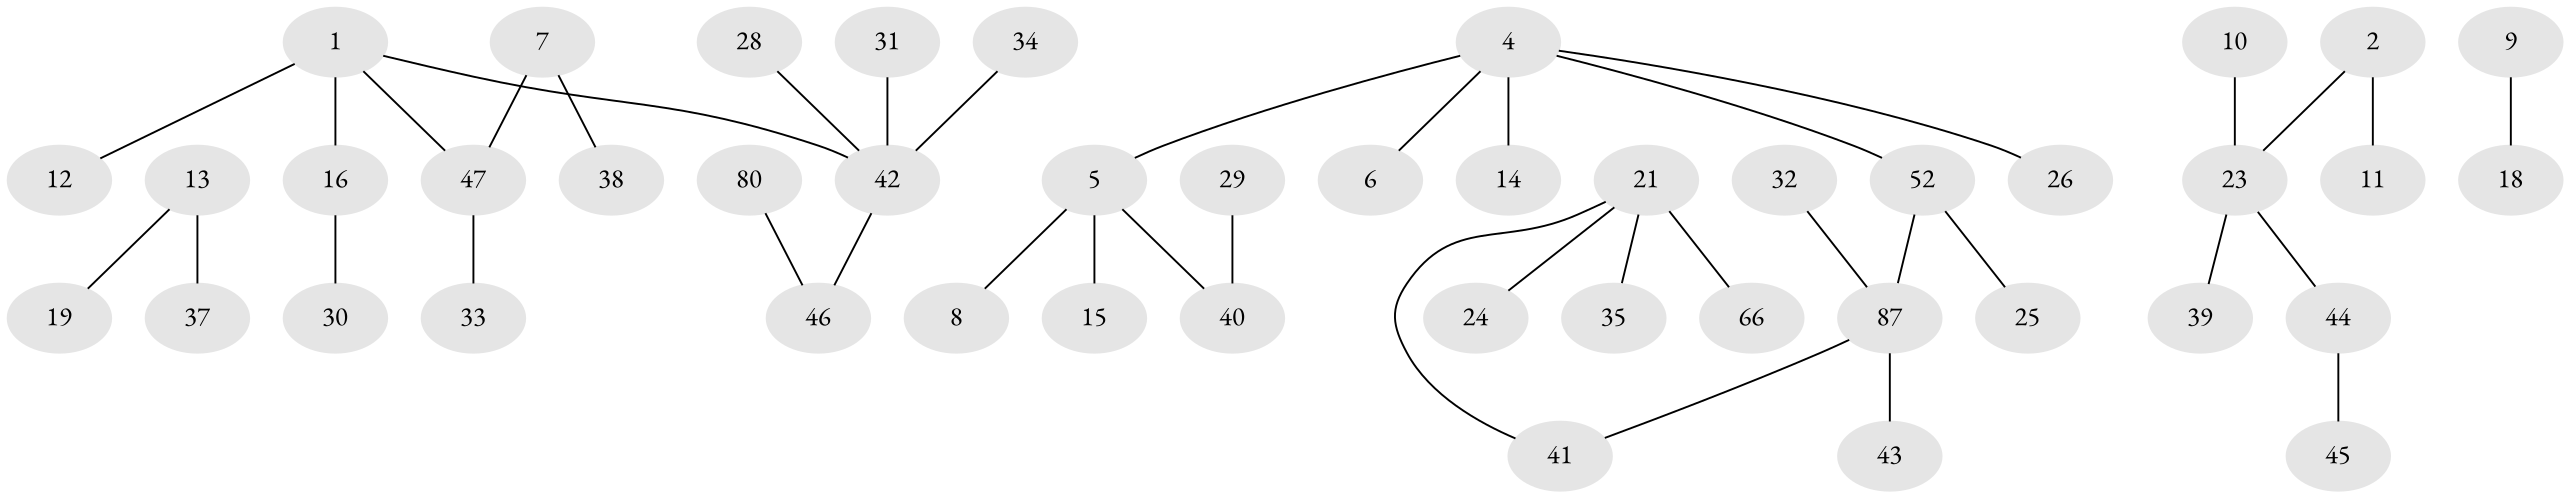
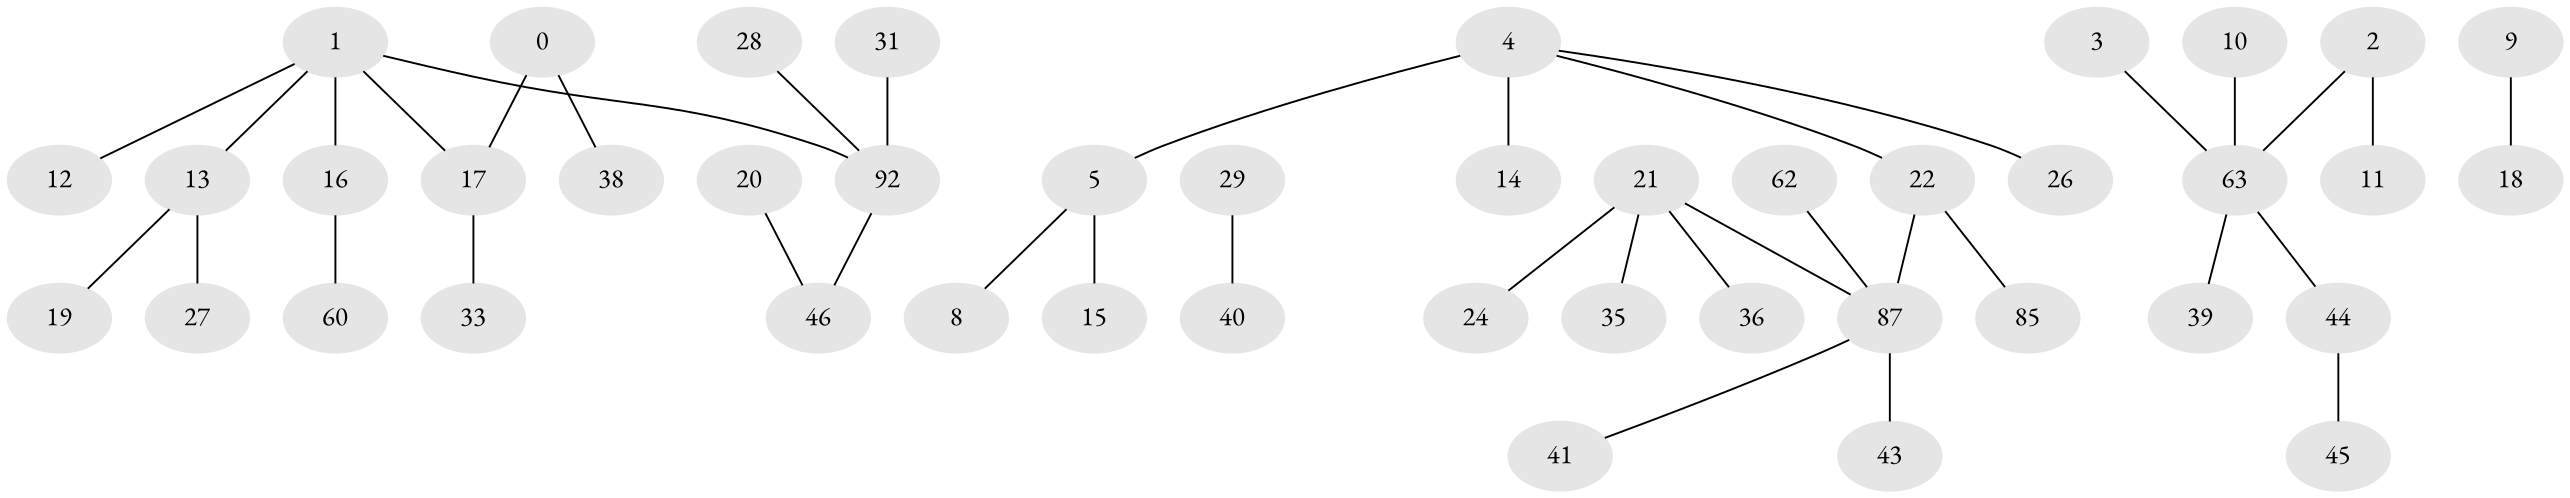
node "7": label "7" -> "0"
node "34": removed
node "3": added
edge "1" -- "13": added
node "47": label "47" -> "17"
node "80": label "80" -> "20"
node "42": label "42" -> "92"
node "6": removed
node "32": label "32" -> "62"
node "52": label "52" -> "22"
node "23": label "23" -> "63"
edge "5" -- "40": removed
edge "21" -- "41": now "21" -- "87"
node "37": label "37" -> "27"
node "30": label "30" -> "60"
node "66": label "66" -> "36"
node "25": label "25" -> "85"
